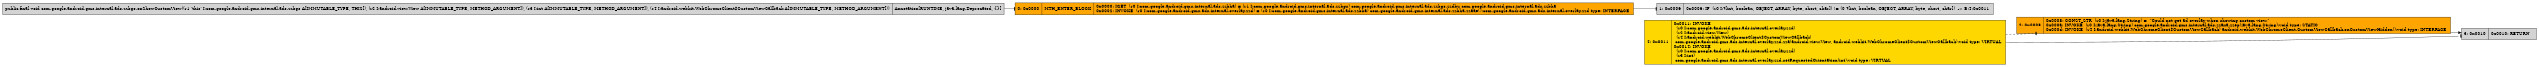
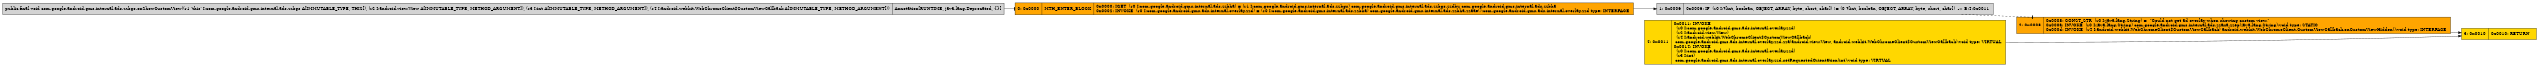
edge "0: 0x0000" -> "1: 0x0006": arrowhead tee -> normal
edge "4: 0x0011" -> "2: 0x0008": now "1: 0x0006" -> "2: 0x0008"
node "3: 0x0010": fillcolor lightgrey -> gold
edge "4: 0x0011" -> "3: 0x0010": arrowhead tee -> normal
